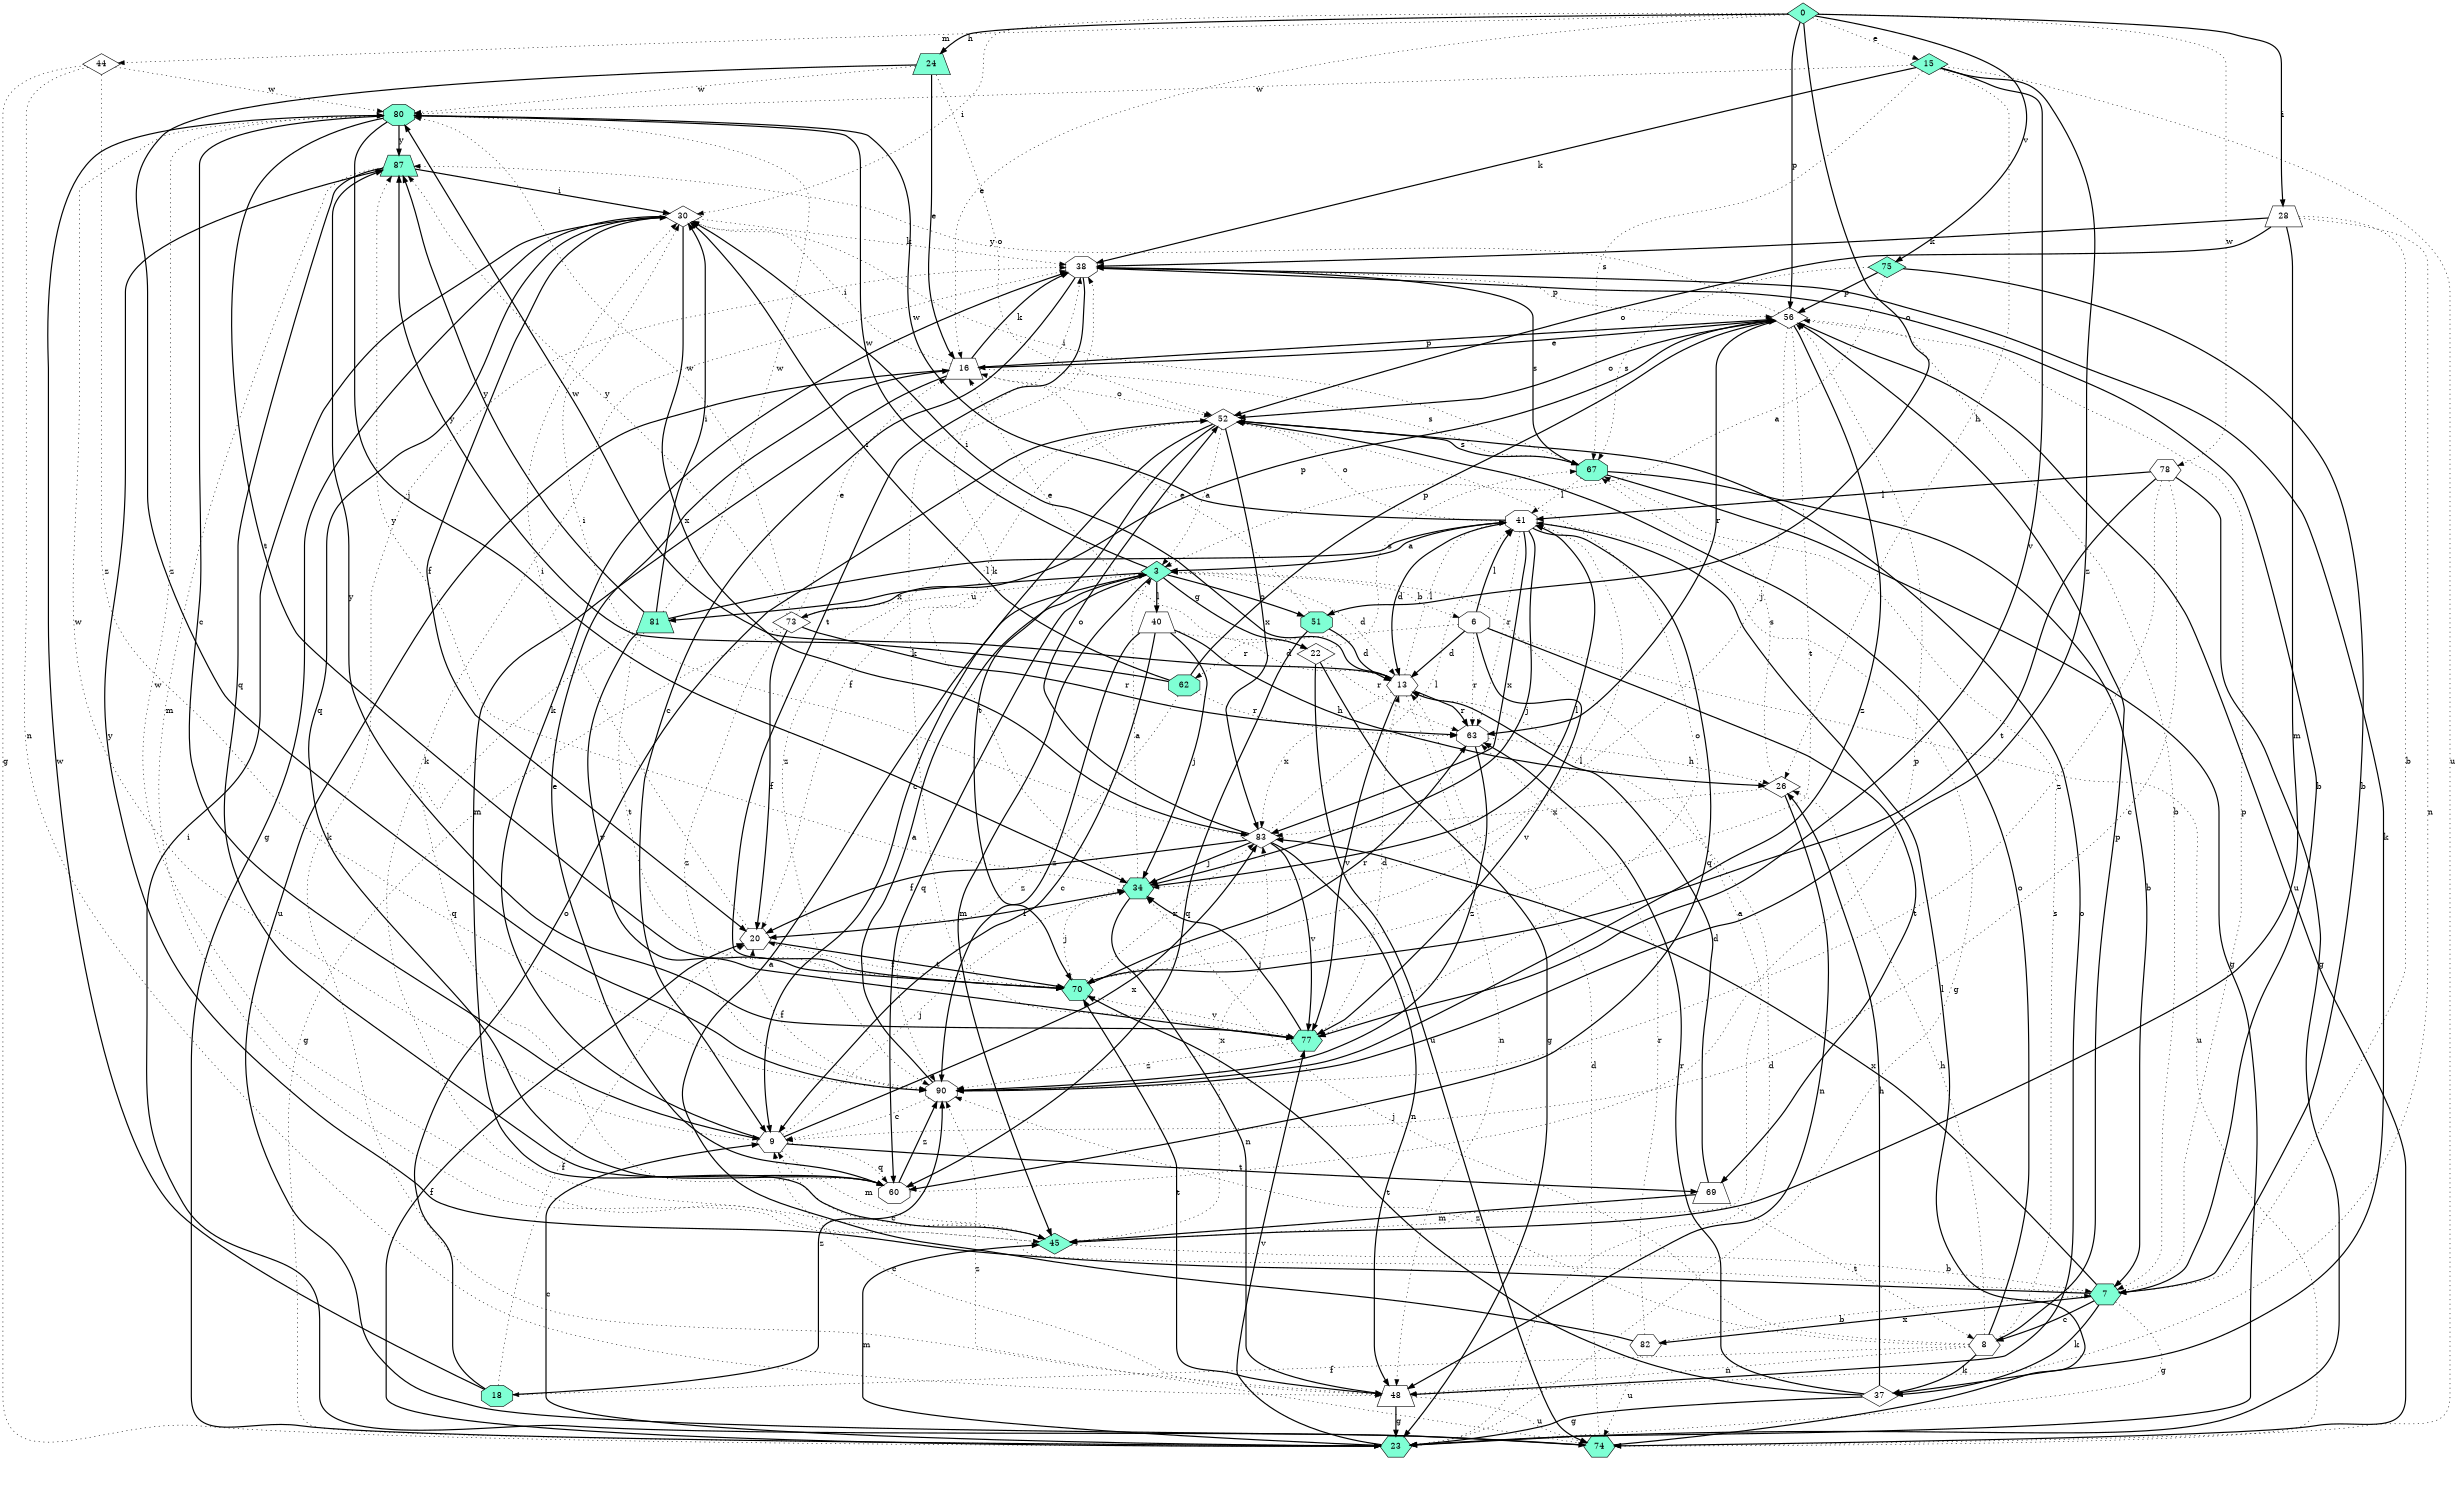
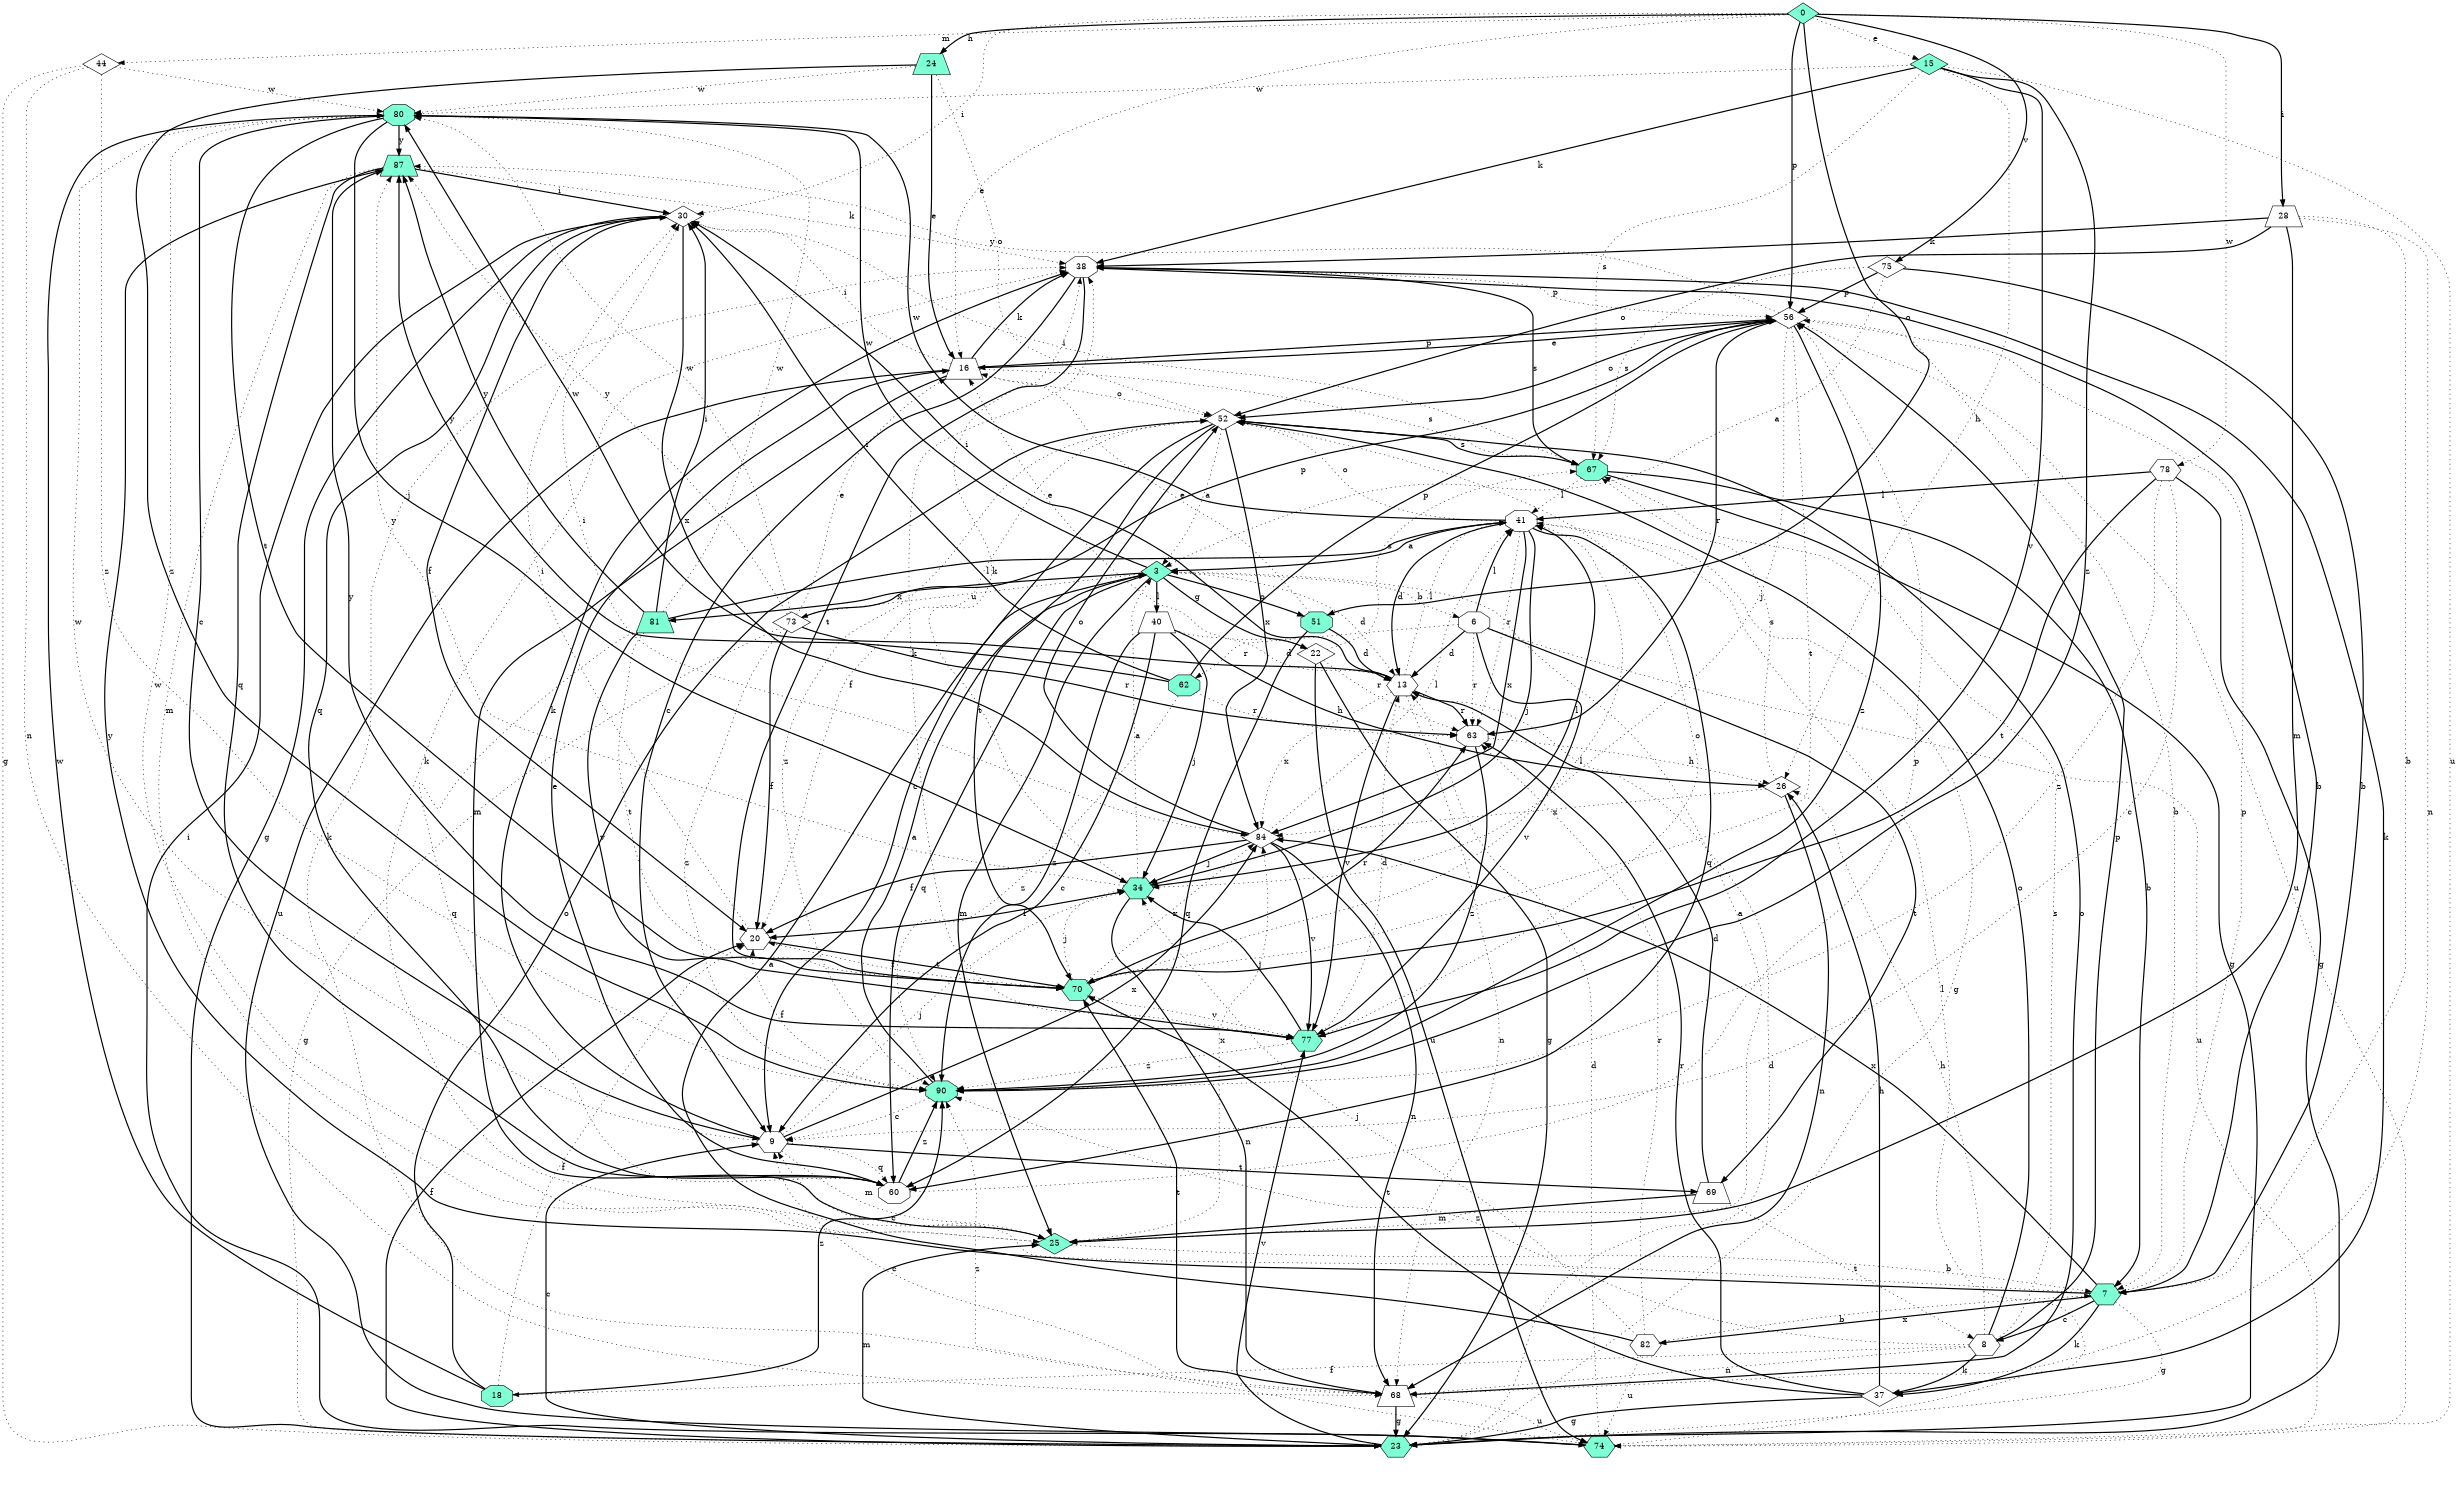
edge "30" -> "38": now "87" -> "38"
node "75": fillcolor aquamarine -> white
node "83": label "83" -> "84"
node "90": fillcolor white -> aquamarine
edge "74" -> "41": style bold -> dotted
edge "56" -> "74": style bold -> dotted
edge "8" -> "34": now "82" -> "34"
node "45": label "45" -> "25"
node "48": label "48" -> "68"
